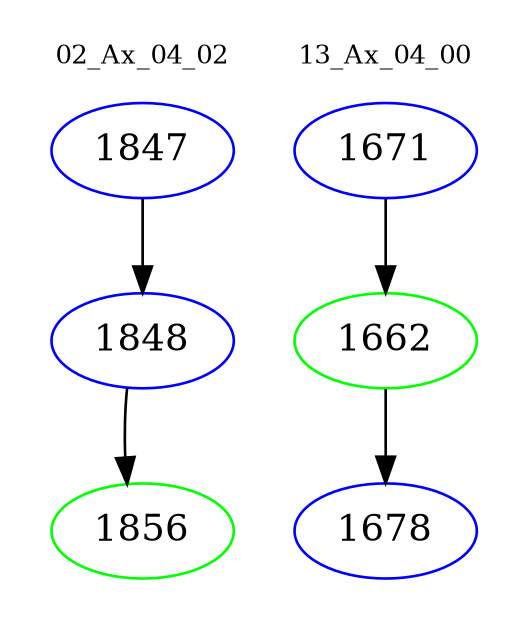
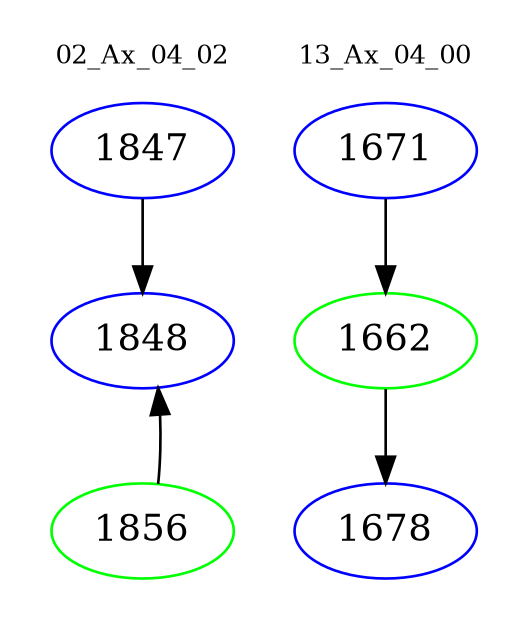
edge "1848" -> "1856": reversed
